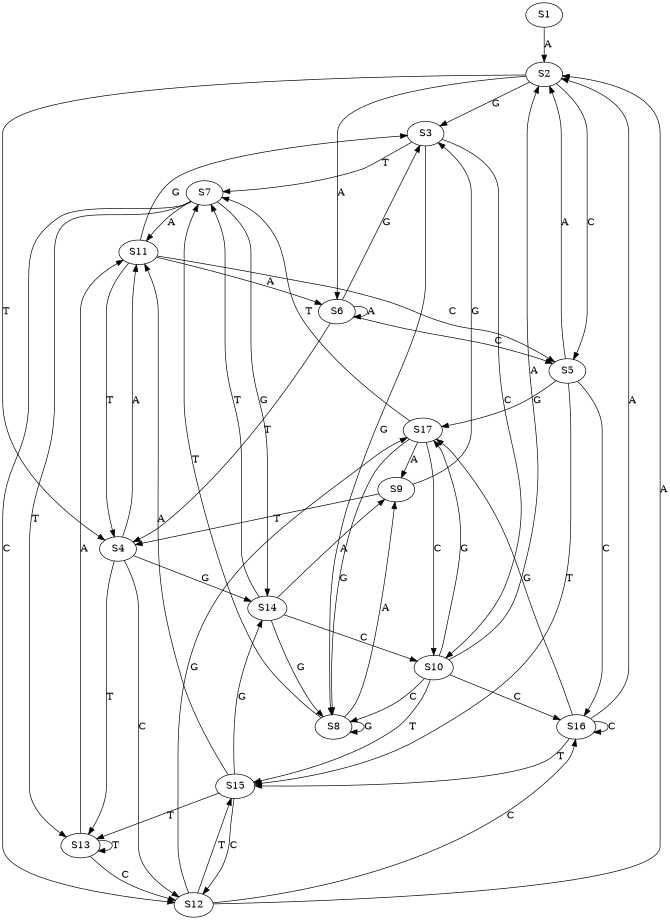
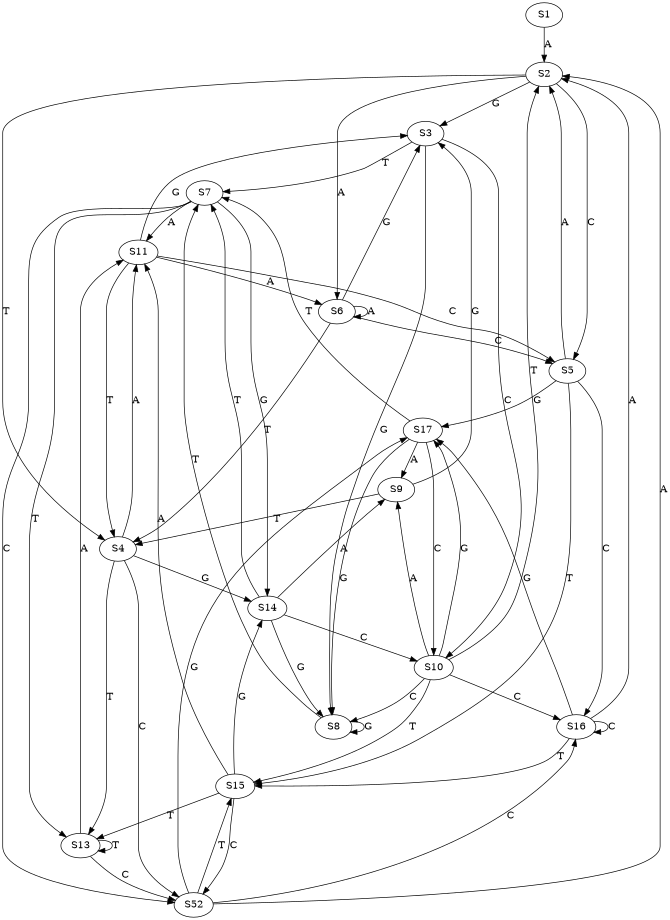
edge "S10" -> "S2": label "A" -> "T"
edge "S8" -> "S9": now "S10" -> "S9"
node "S12": label "S12" -> "S52"
